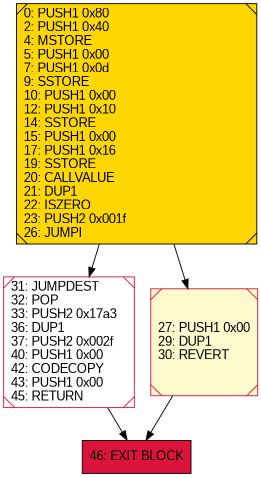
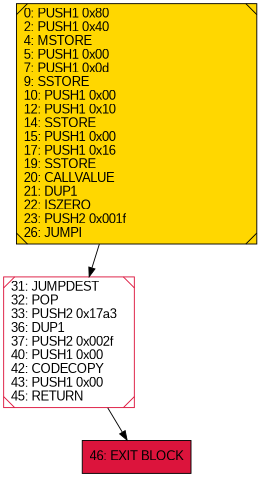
node "27: PUSH1 0x00 29: DUP1 30: REVERT": removed
